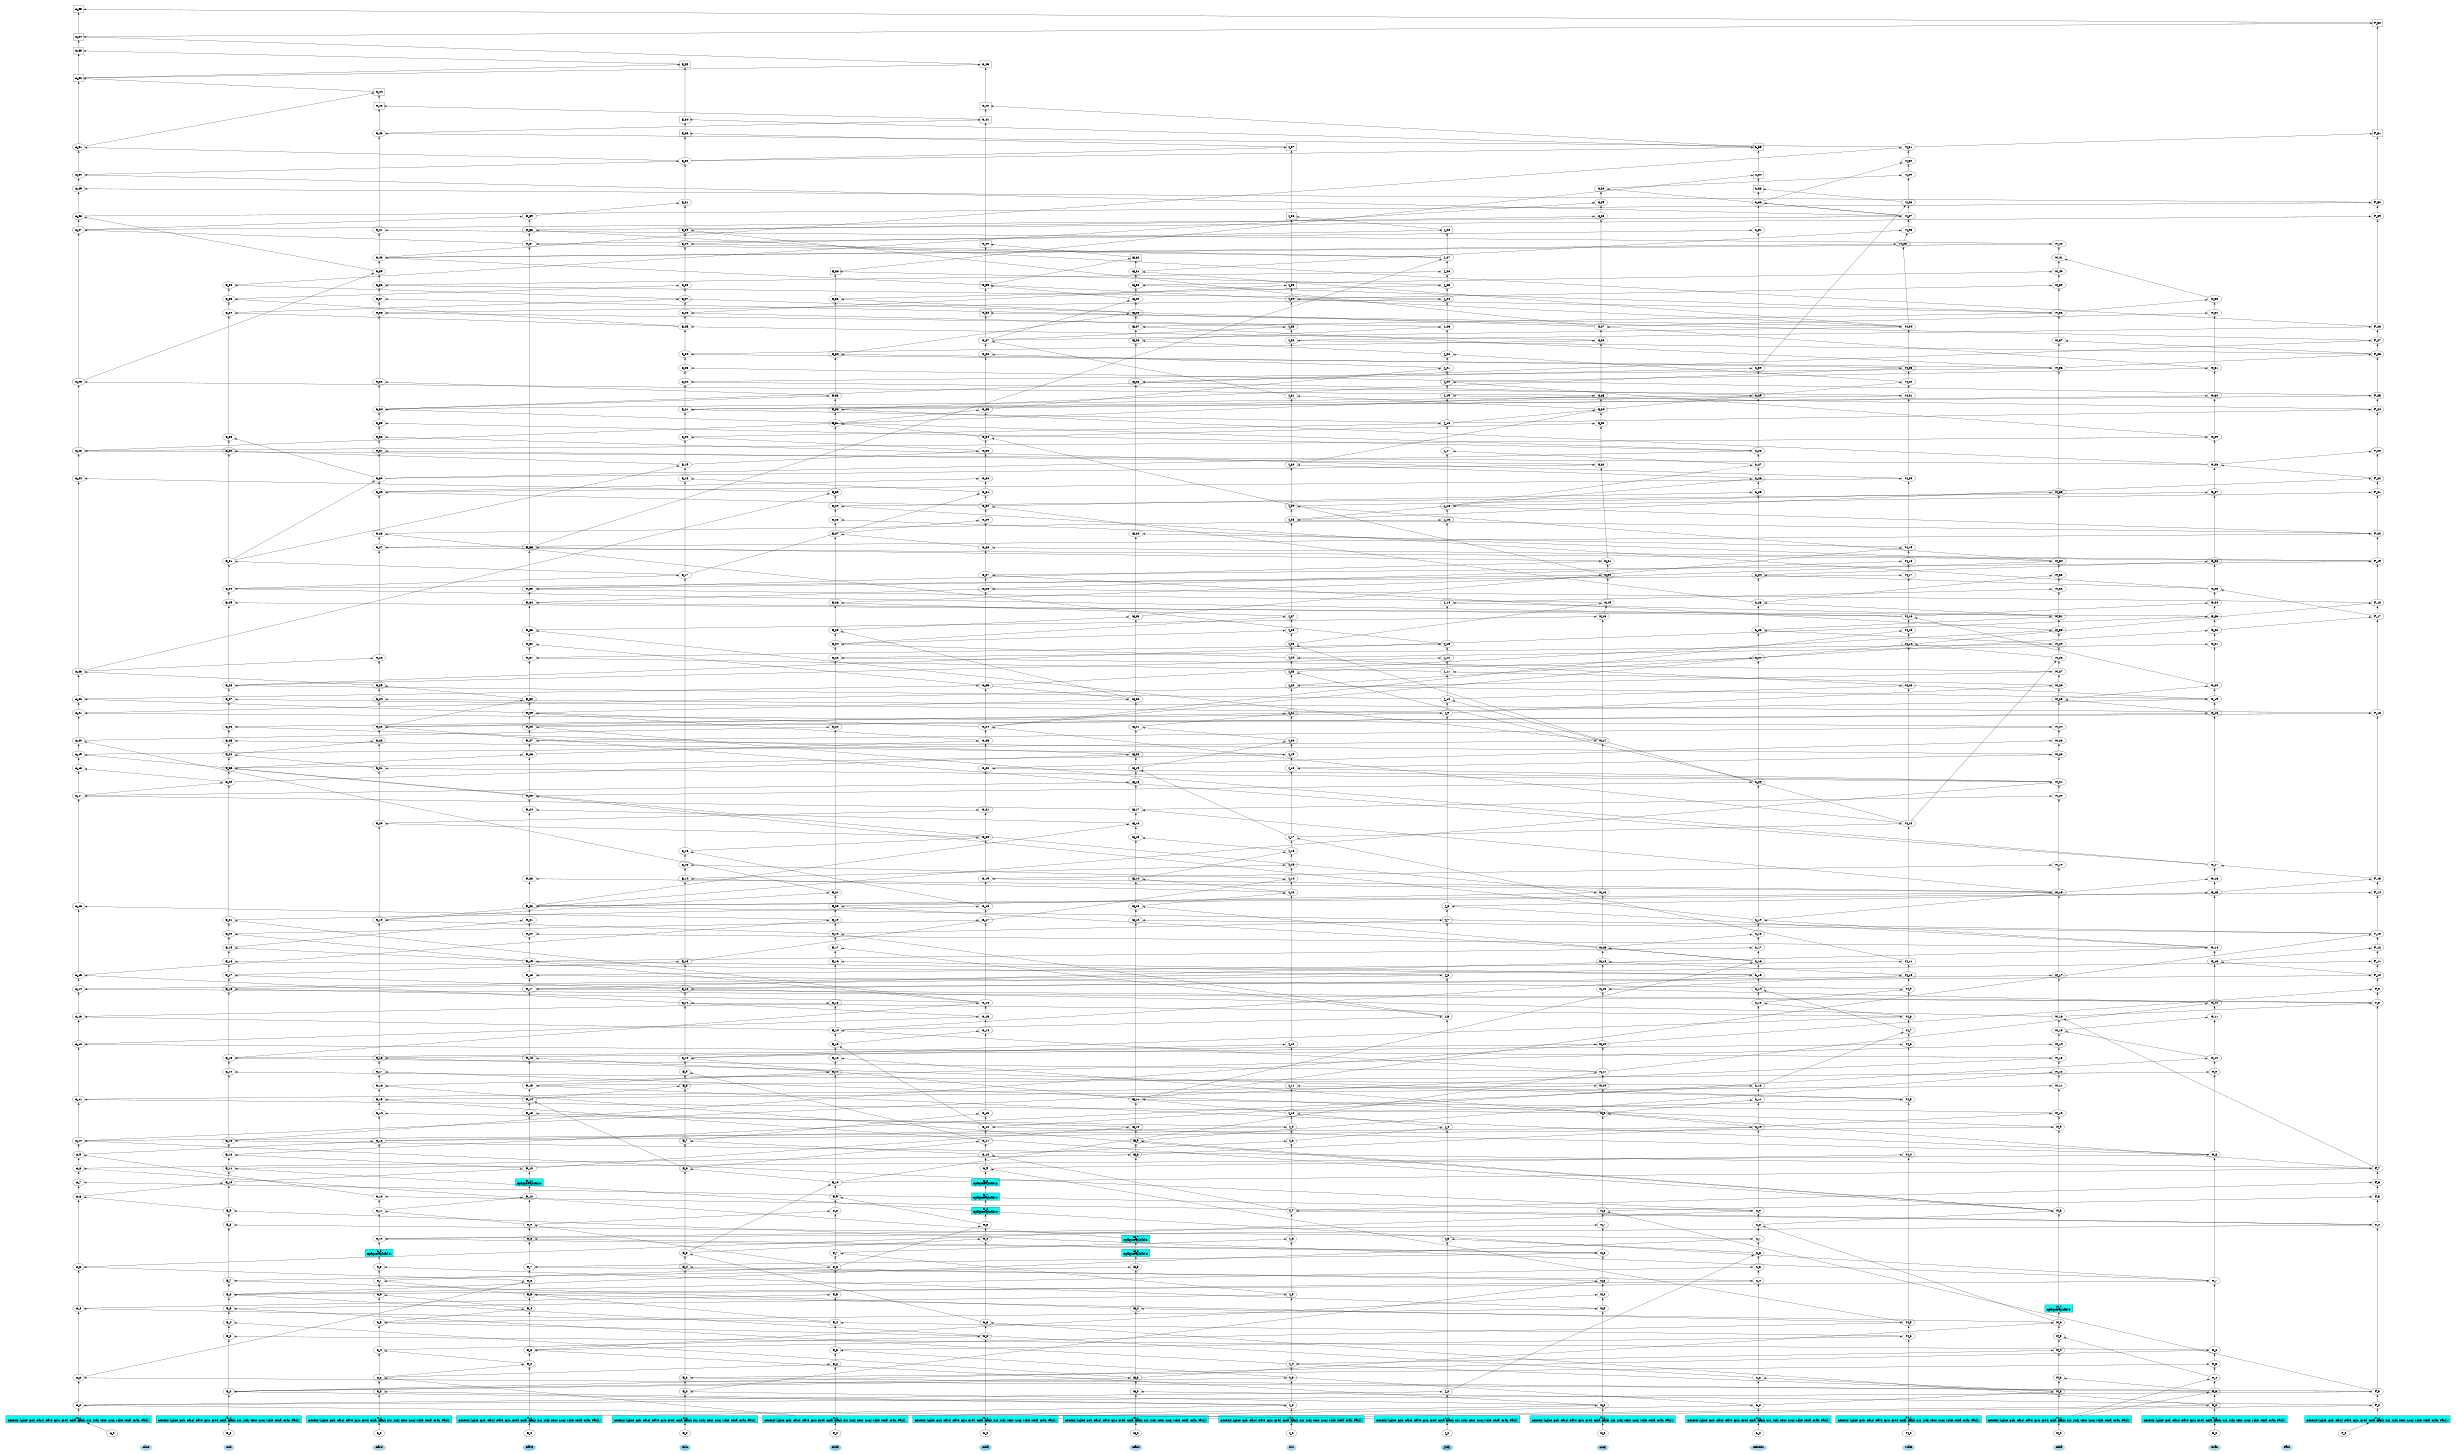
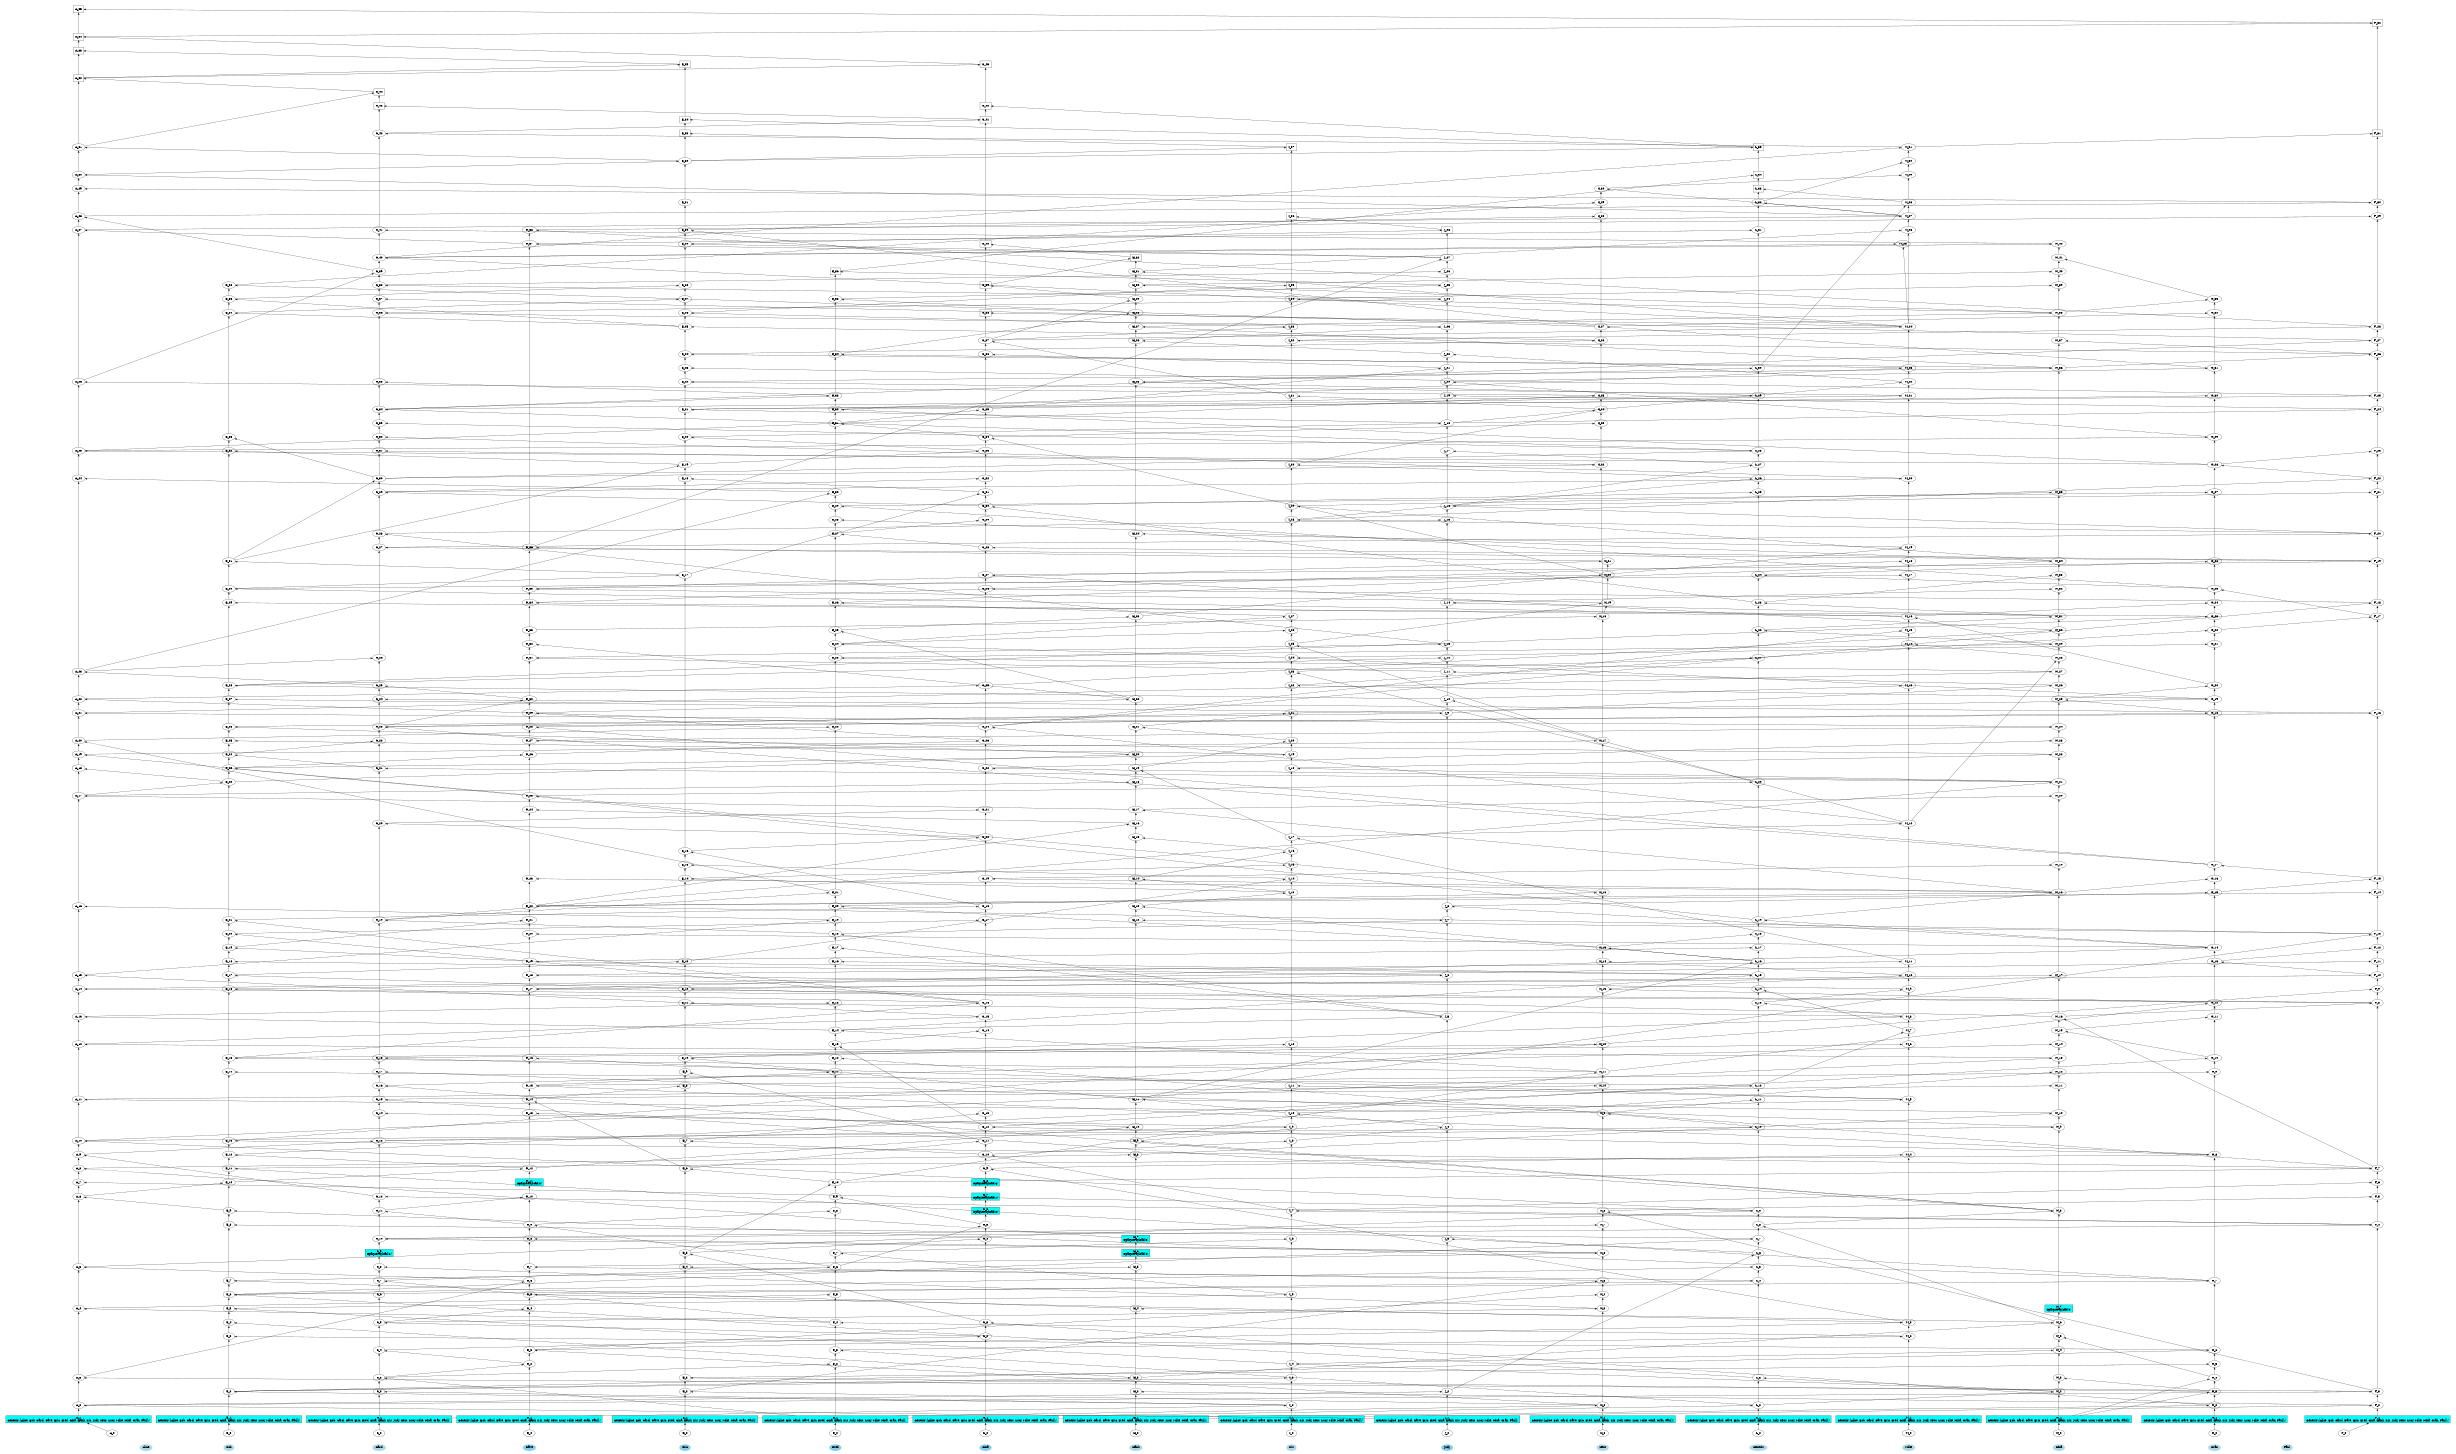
node "D_39": removed
edge "M_25" -> "M_26": now "M_24" -> "M_26"
edge "K_21" -> "K_22": now "K_18" -> "K_22"
edge "K_17" -> "D_33": removed
edge "D_4" -> "C_6": removed
node "Lucy": label "Lucy" -> "Kent"
